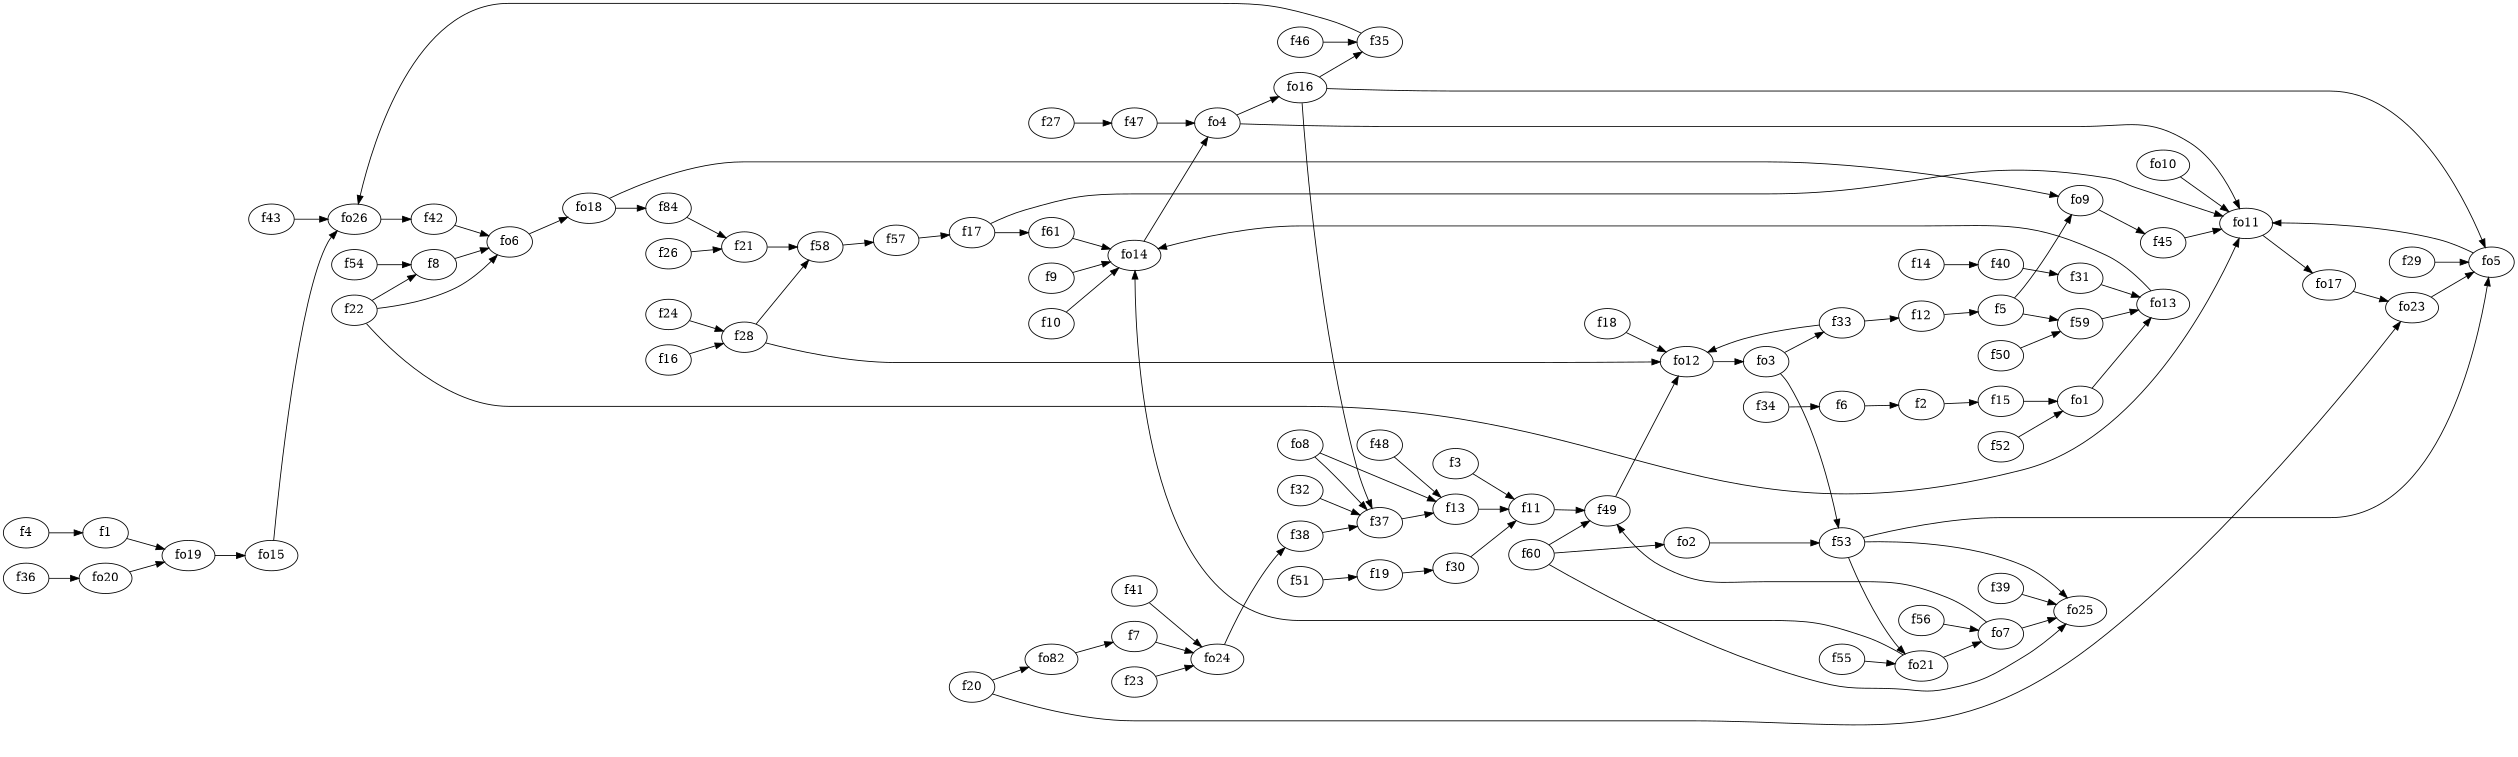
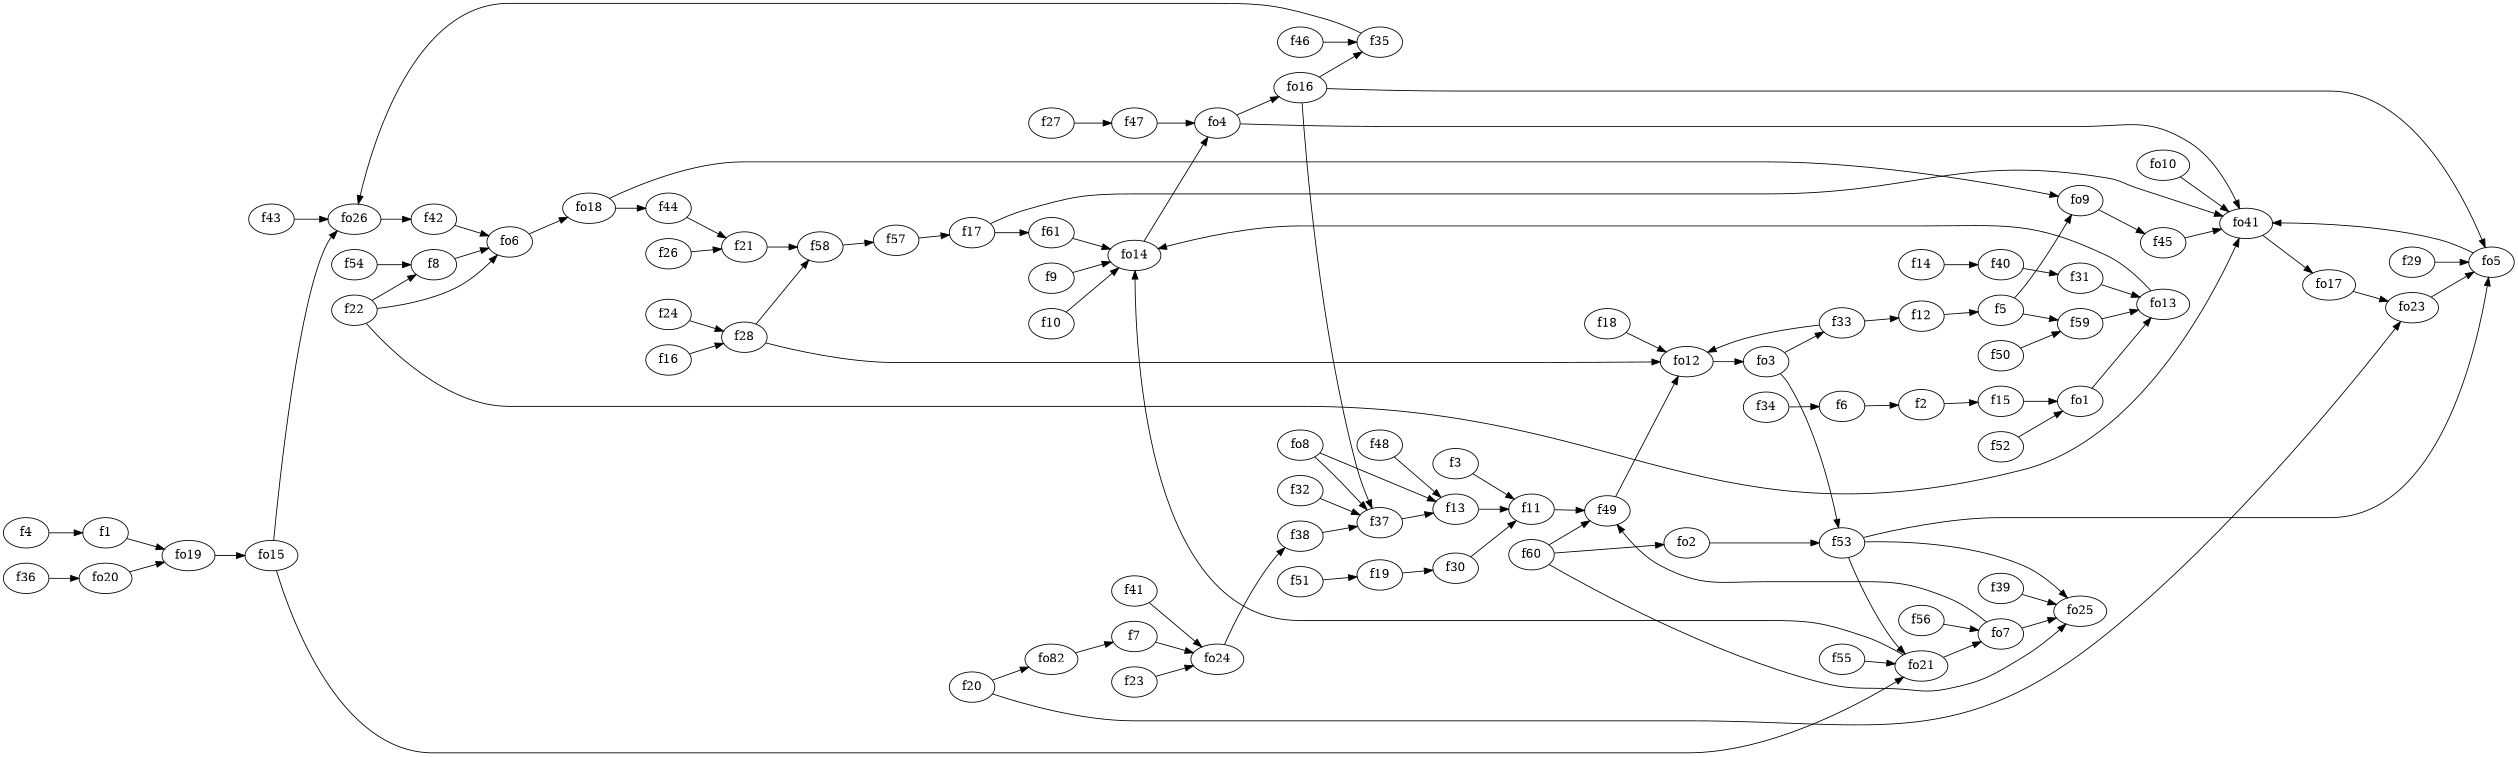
node "f84": label "f84" -> "f44"
node "fo11": label "fo11" -> "fo41"
edge "fo15" -> "fo21": added
